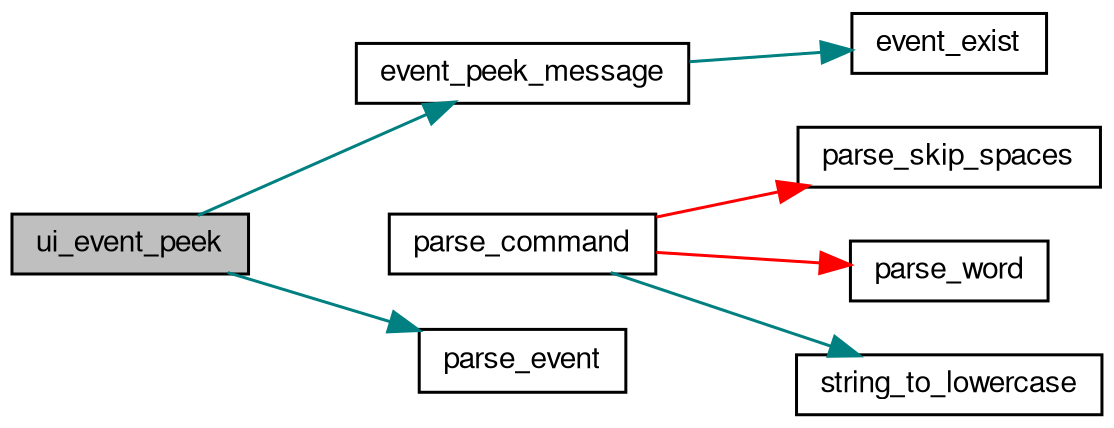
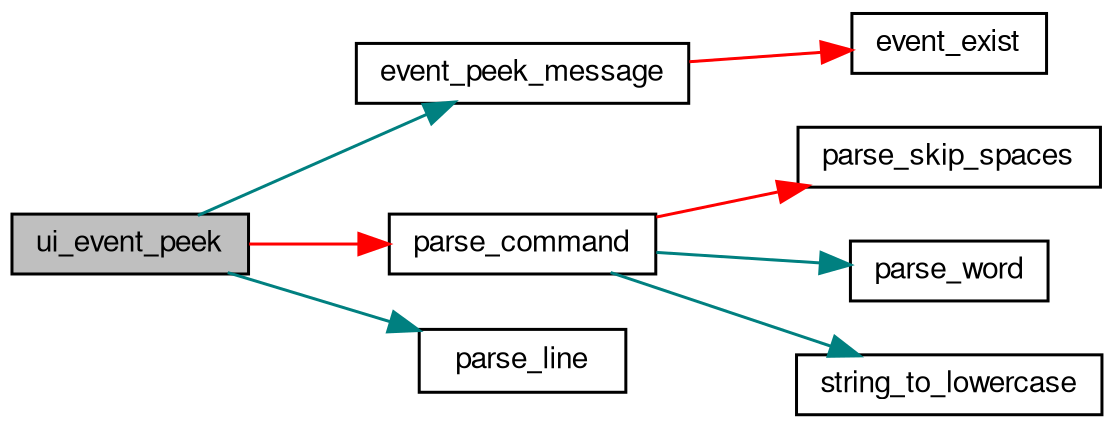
edge "event_peek_message" -> "event_exist": color teal -> red
edge "ui_event_peek" -> "parse_command": added
edge "parse_command" -> "parse_word": color red -> teal
node "parse_event": label "parse_event" -> "parse_line"
